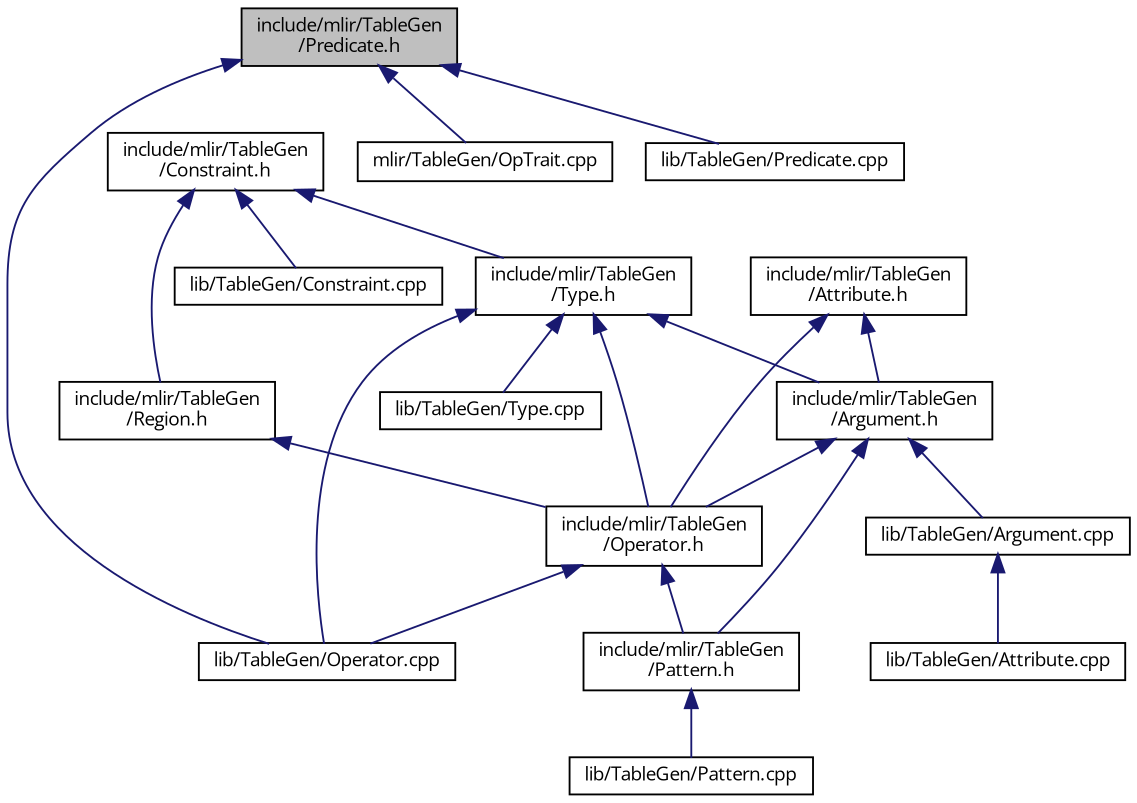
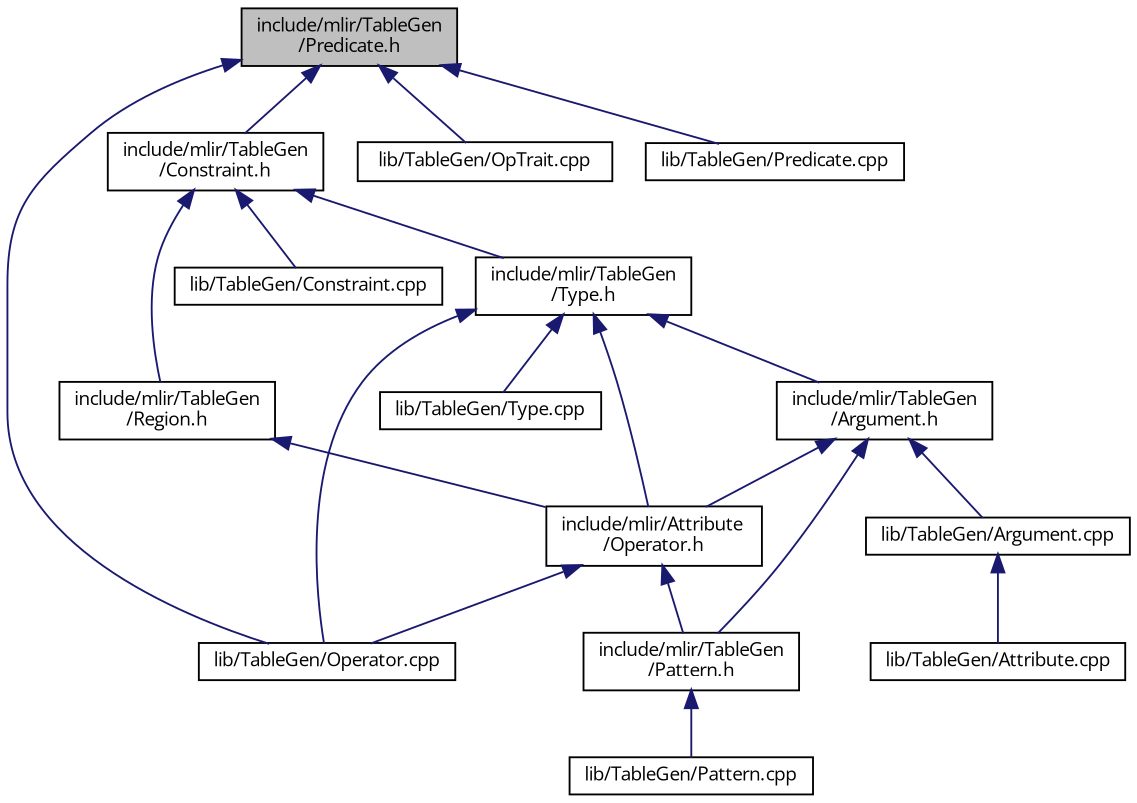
edge "include/mlir/TableGen /Constraint.h" -> "include/mlir/TableGen /Predicate.h": added
node "mlir/TableGen/OpTrait.cpp": label "mlir/TableGen/OpTrait.cpp" -> "lib/TableGen/OpTrait.cpp"
node "include/mlir/TableGen /Attribute.h": removed
node "include/mlir/TableGen /Operator.h": label "include/mlir/TableGen /Operator.h" -> "include/mlir/Attribute /Operator.h"
